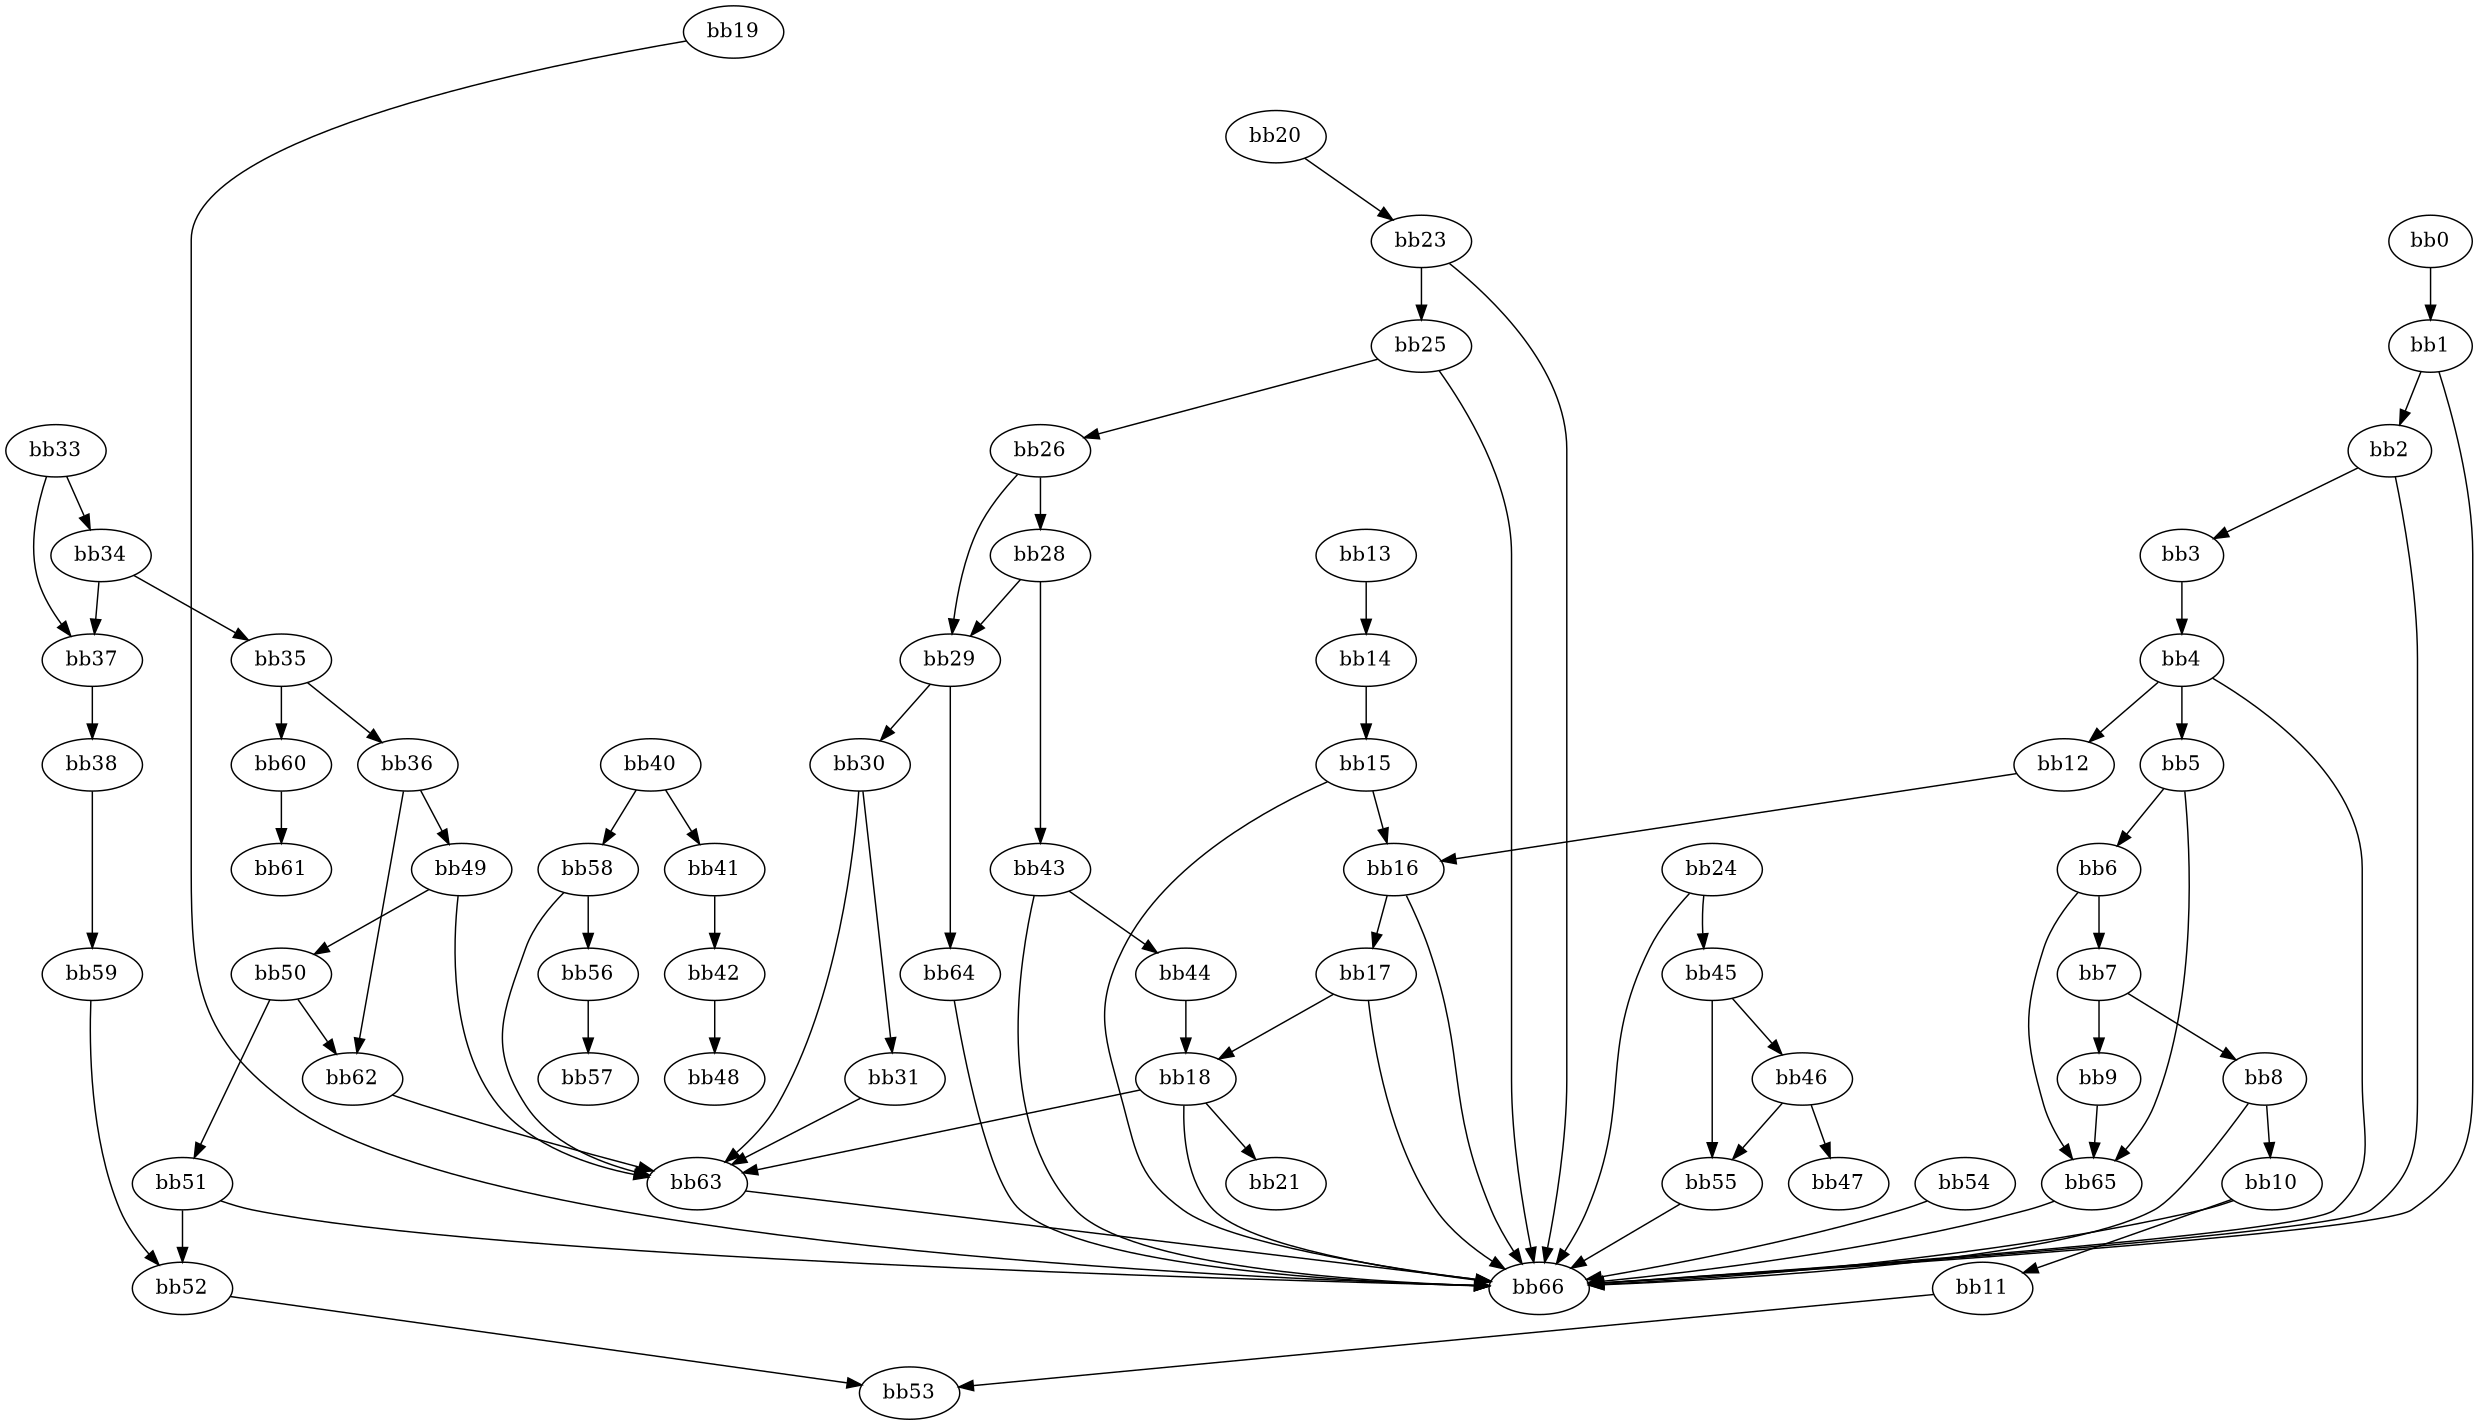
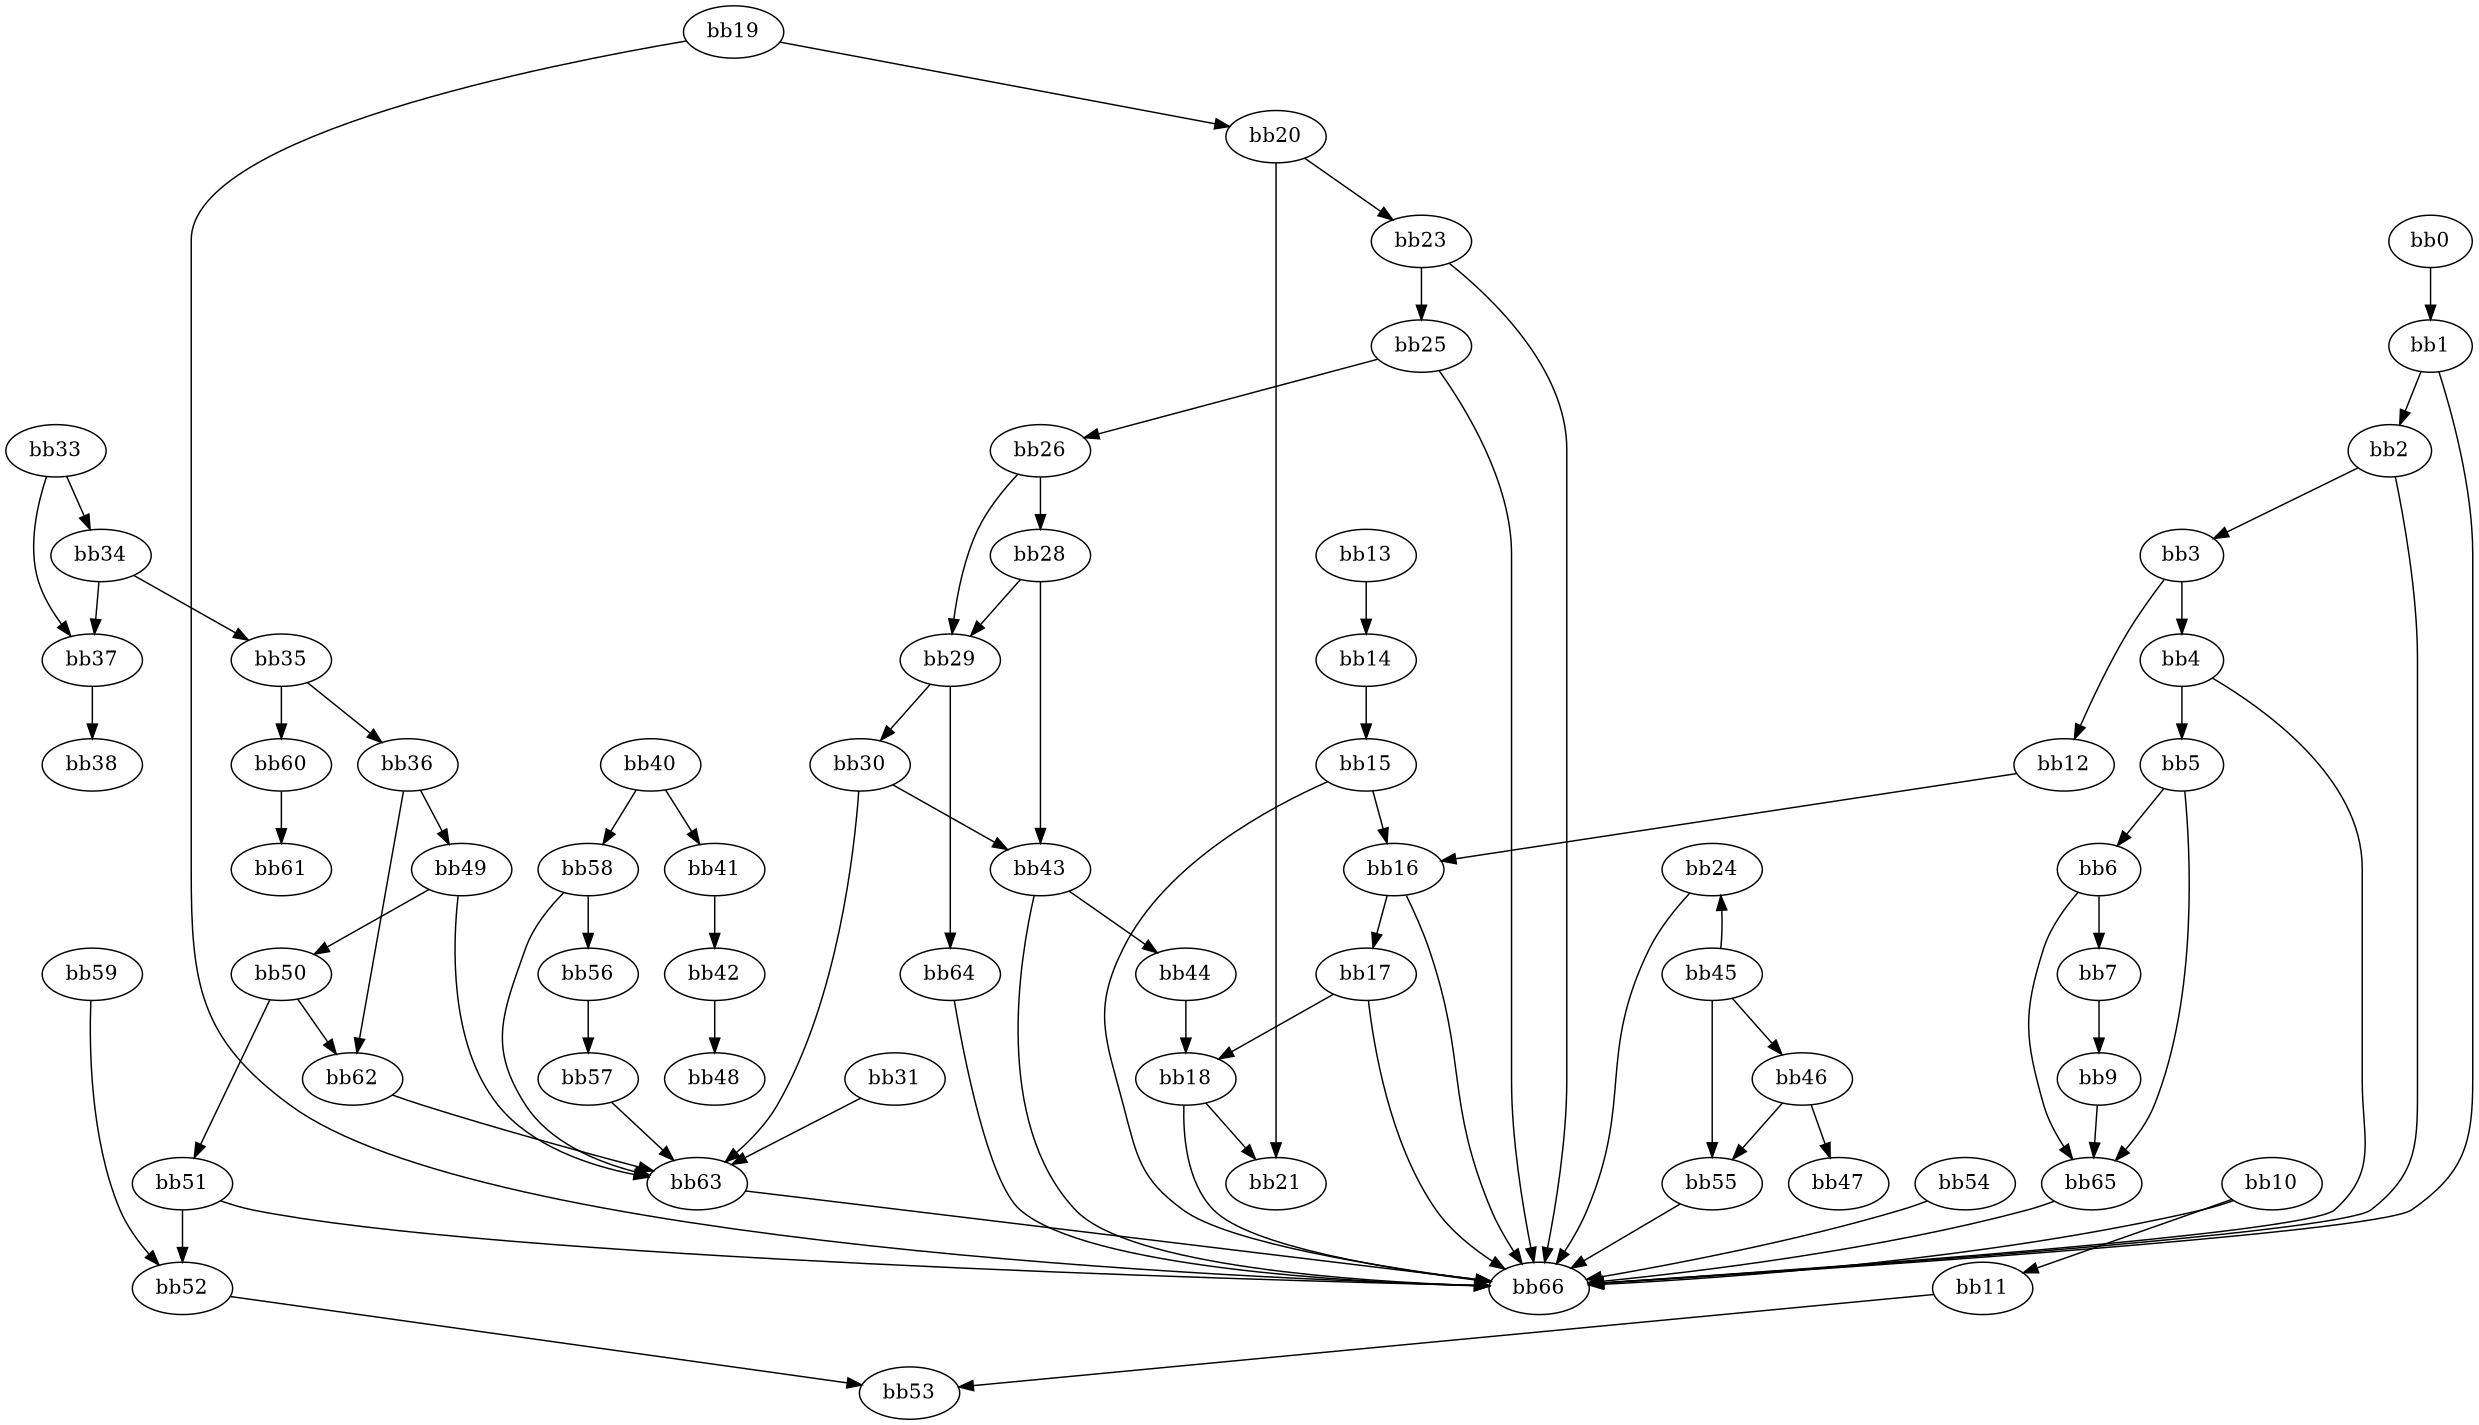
edge "bb19" -> "bb20": added
edge "bb20" -> "bb21": added
edge "bb4" -> "bb12": now "bb3" -> "bb12"
edge "bb38" -> "bb59": removed
edge "bb30" -> "bb31": now "bb30" -> "bb43"
edge "bb24" -> "bb45": reversed
node "bb8": removed
edge "bb18" -> "bb63": now "bb57" -> "bb63"
